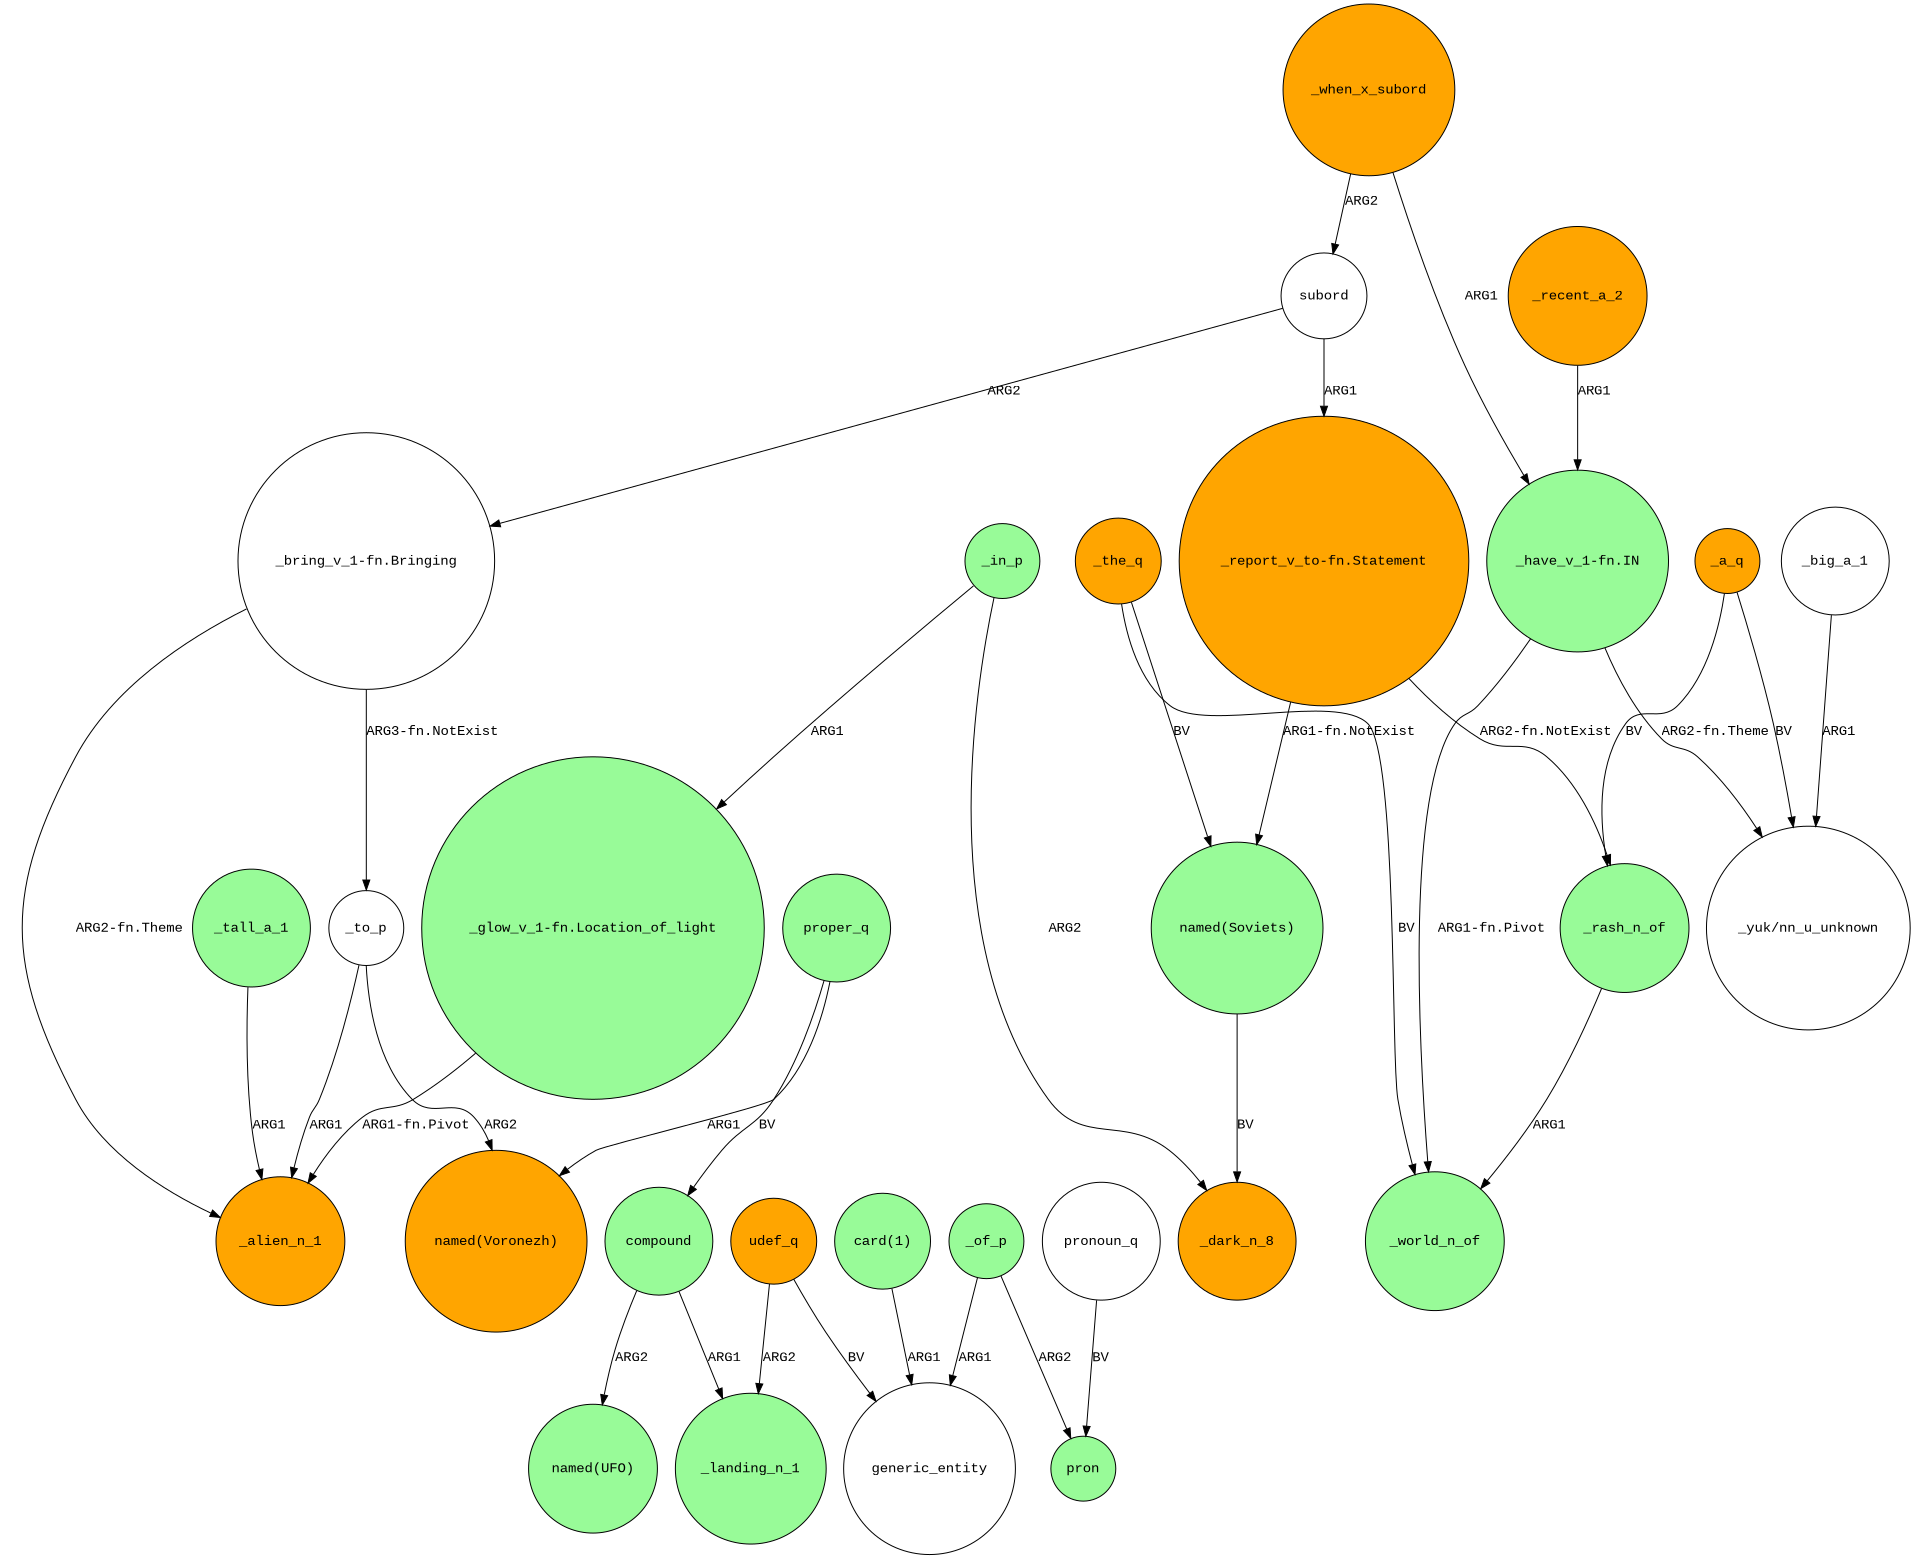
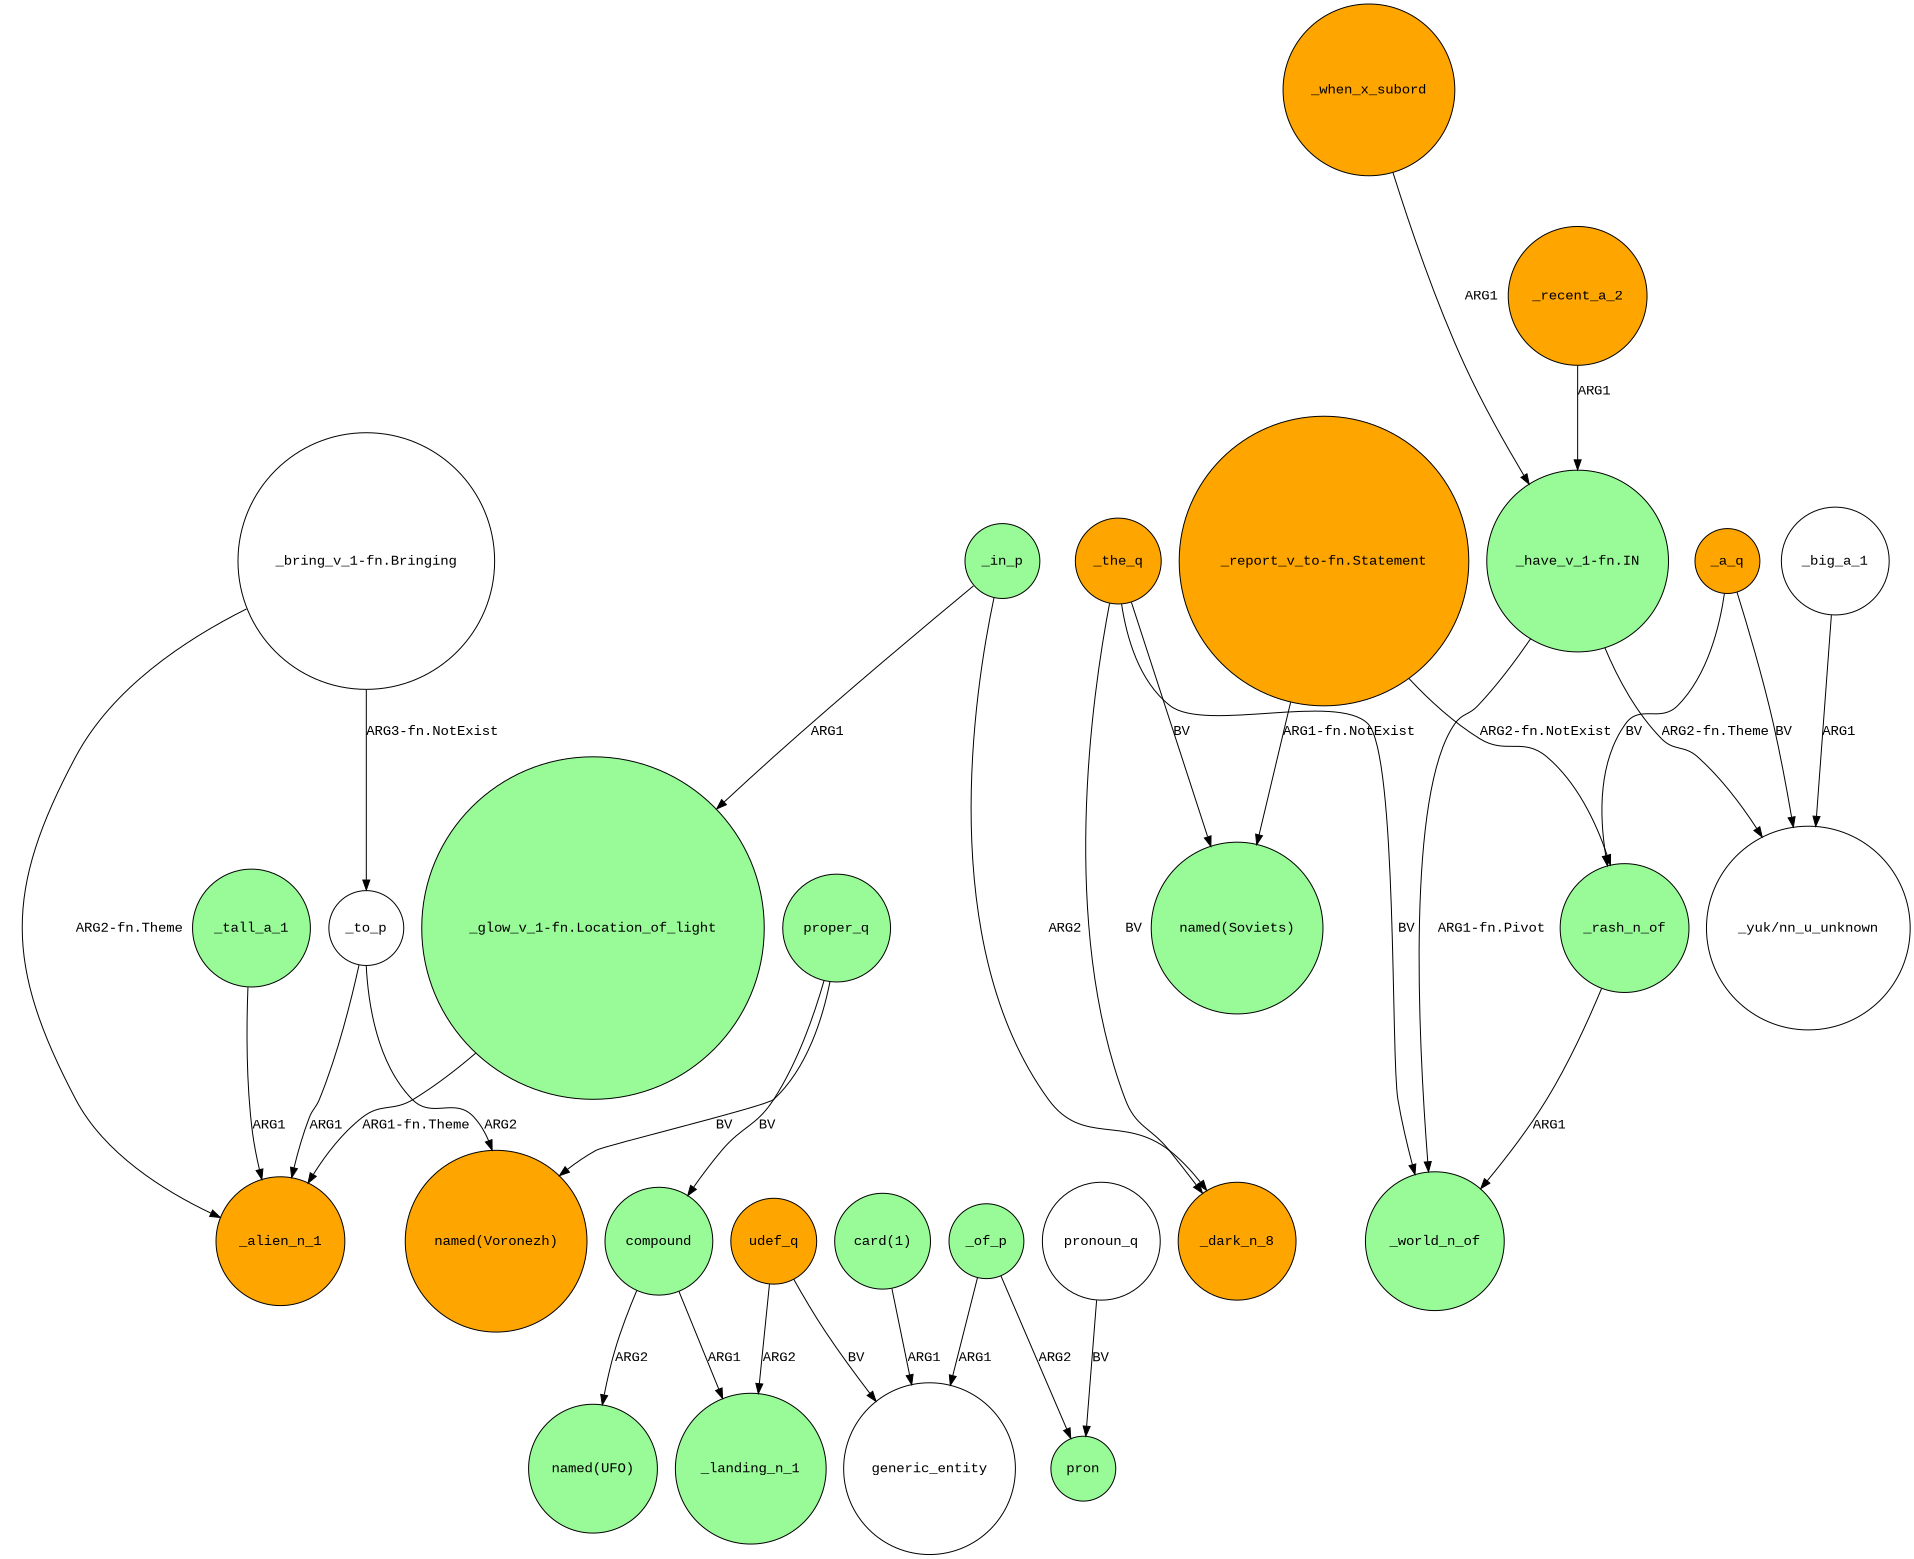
node "subord": removed
edge "named(Soviets)" -> "_dark_n_8": now "_the_q" -> "_dark_n_8"
edge "_glow_v_1-fn.Location_of_light" -> "_alien_n_1": label "ARG1-fn.Pivot" -> "ARG1-fn.Theme"
edge "proper_q" -> "named(Voronezh)": label "ARG1" -> "BV"
